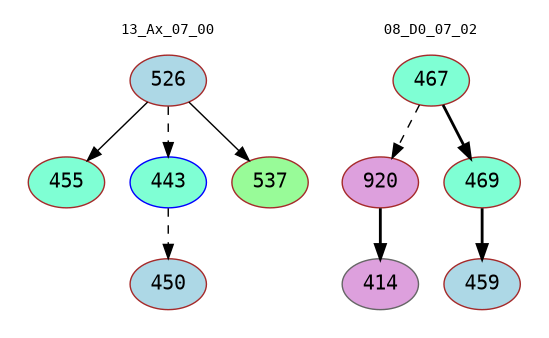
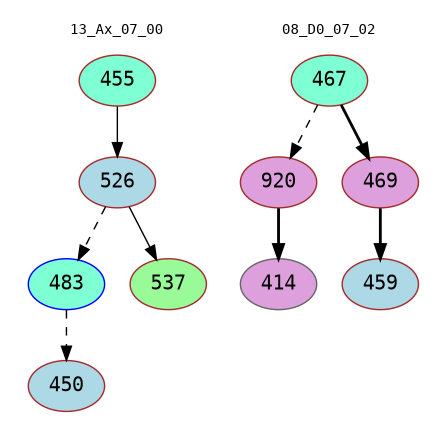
edge "526" -> "455": reversed
node "443": label "443" -> "483"
node "469": fillcolor aquamarine -> plum
